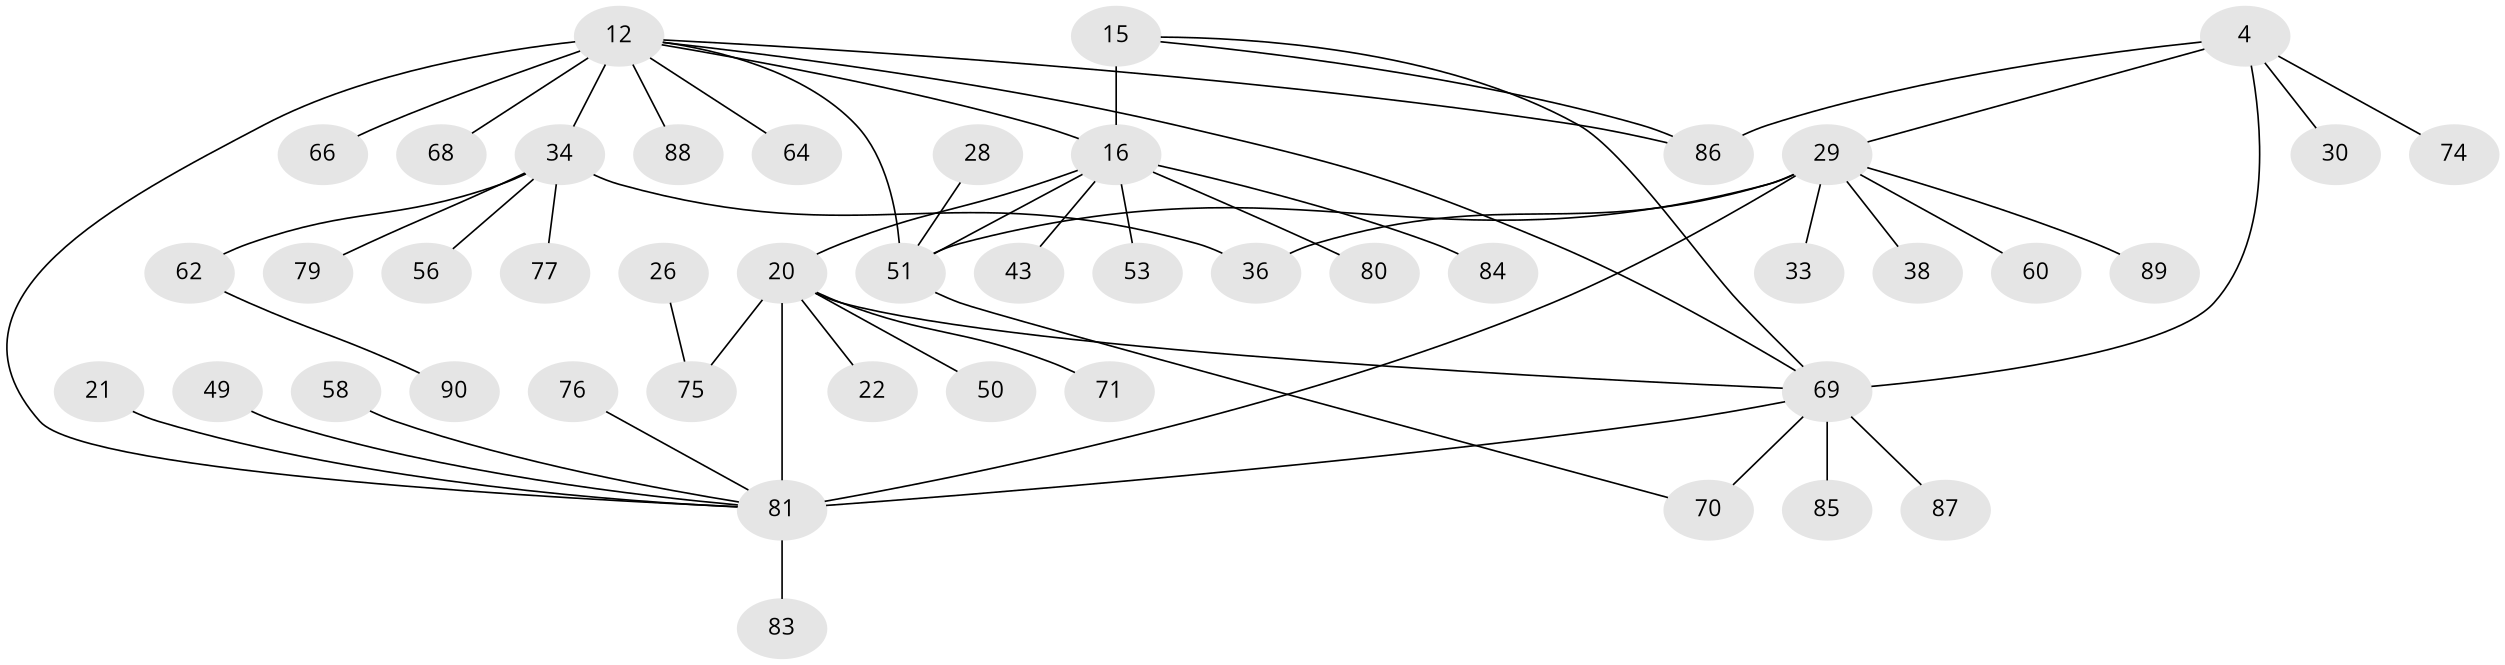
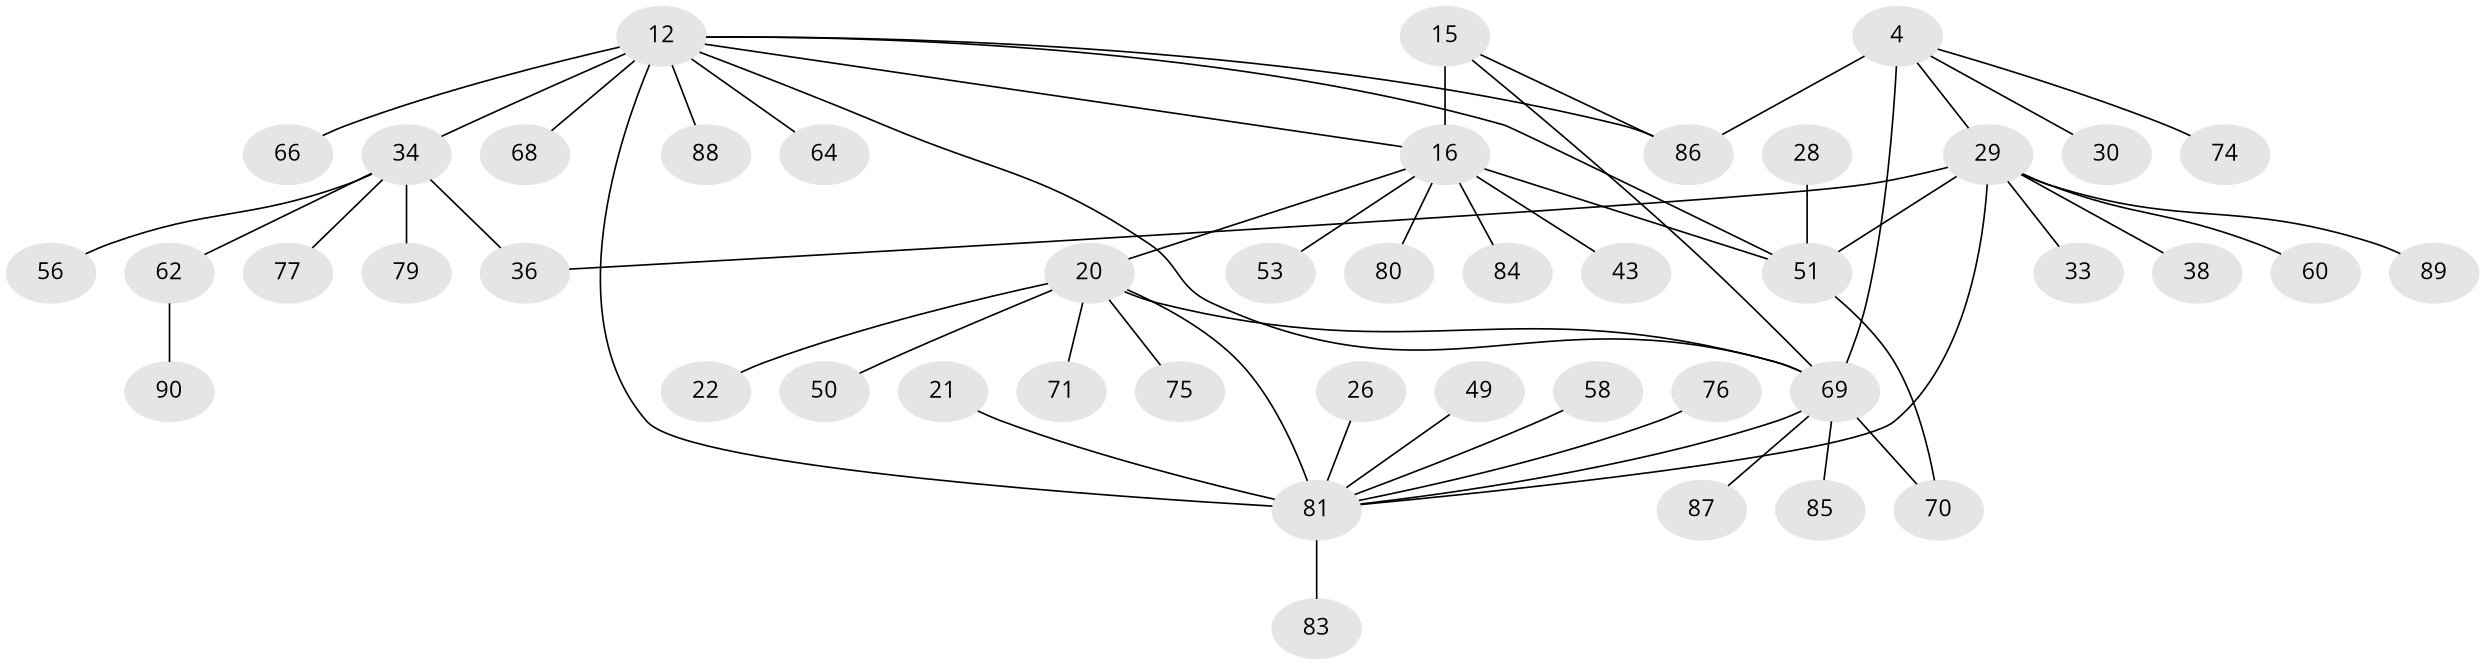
edge "26" -- "75": now "26" -- "81"
